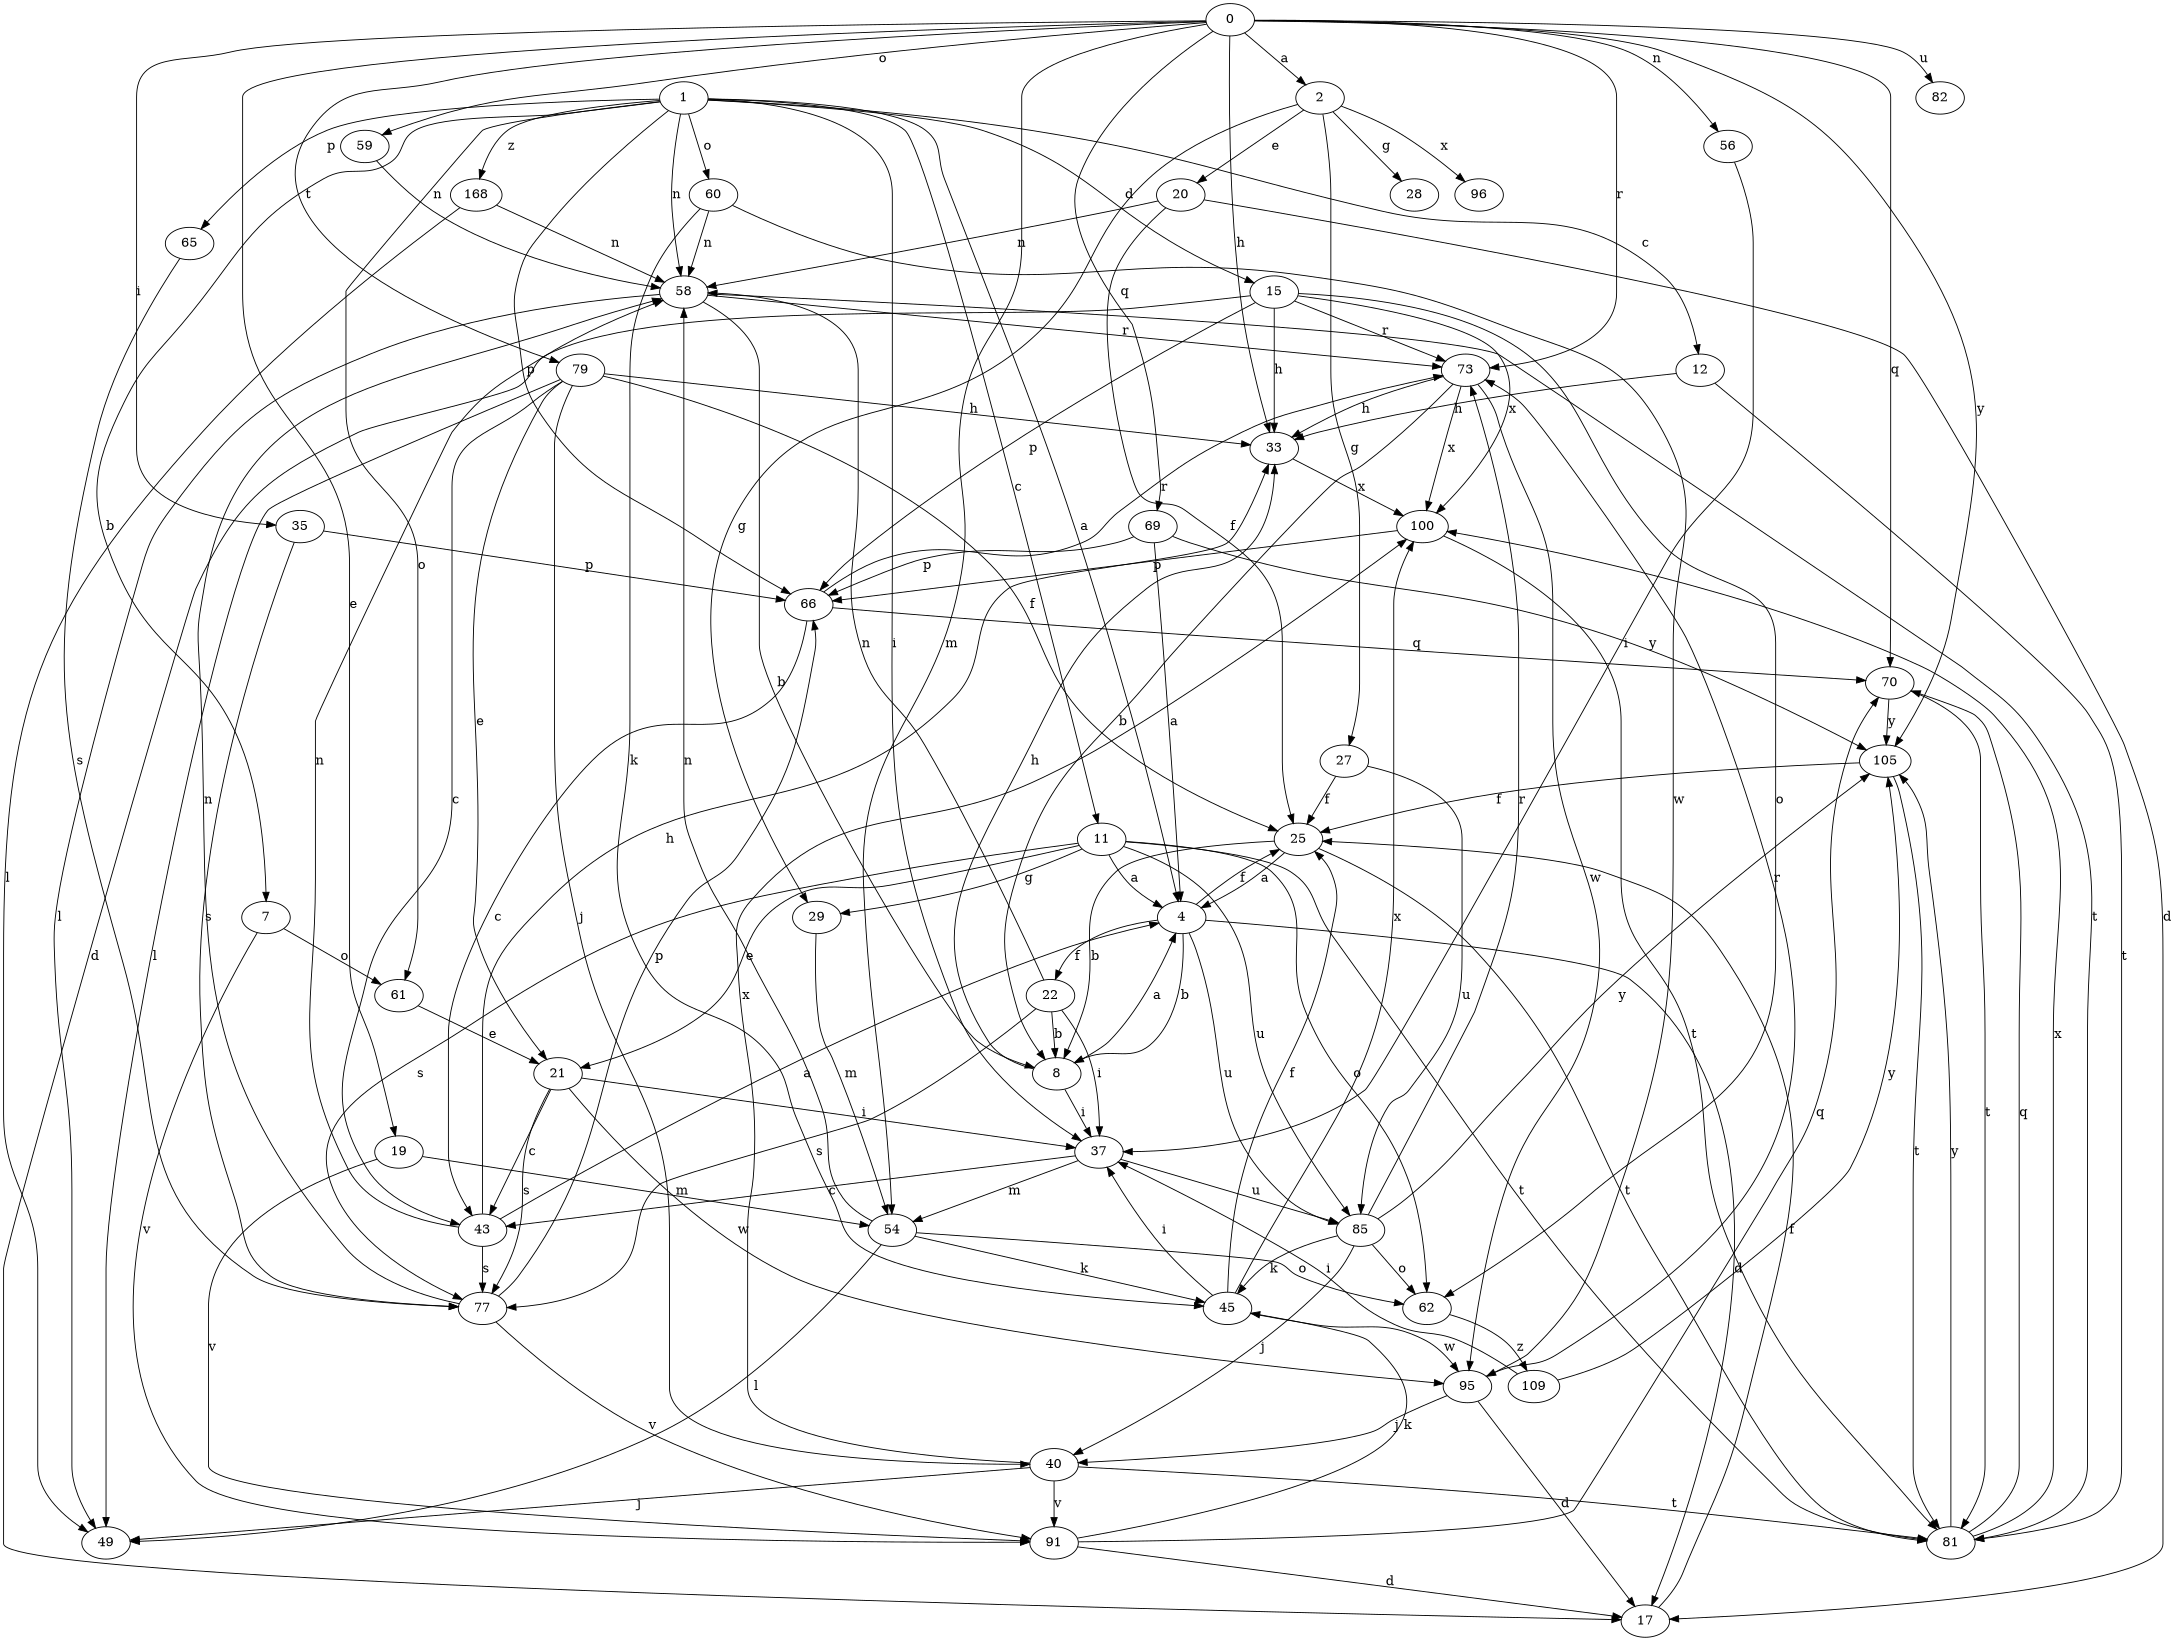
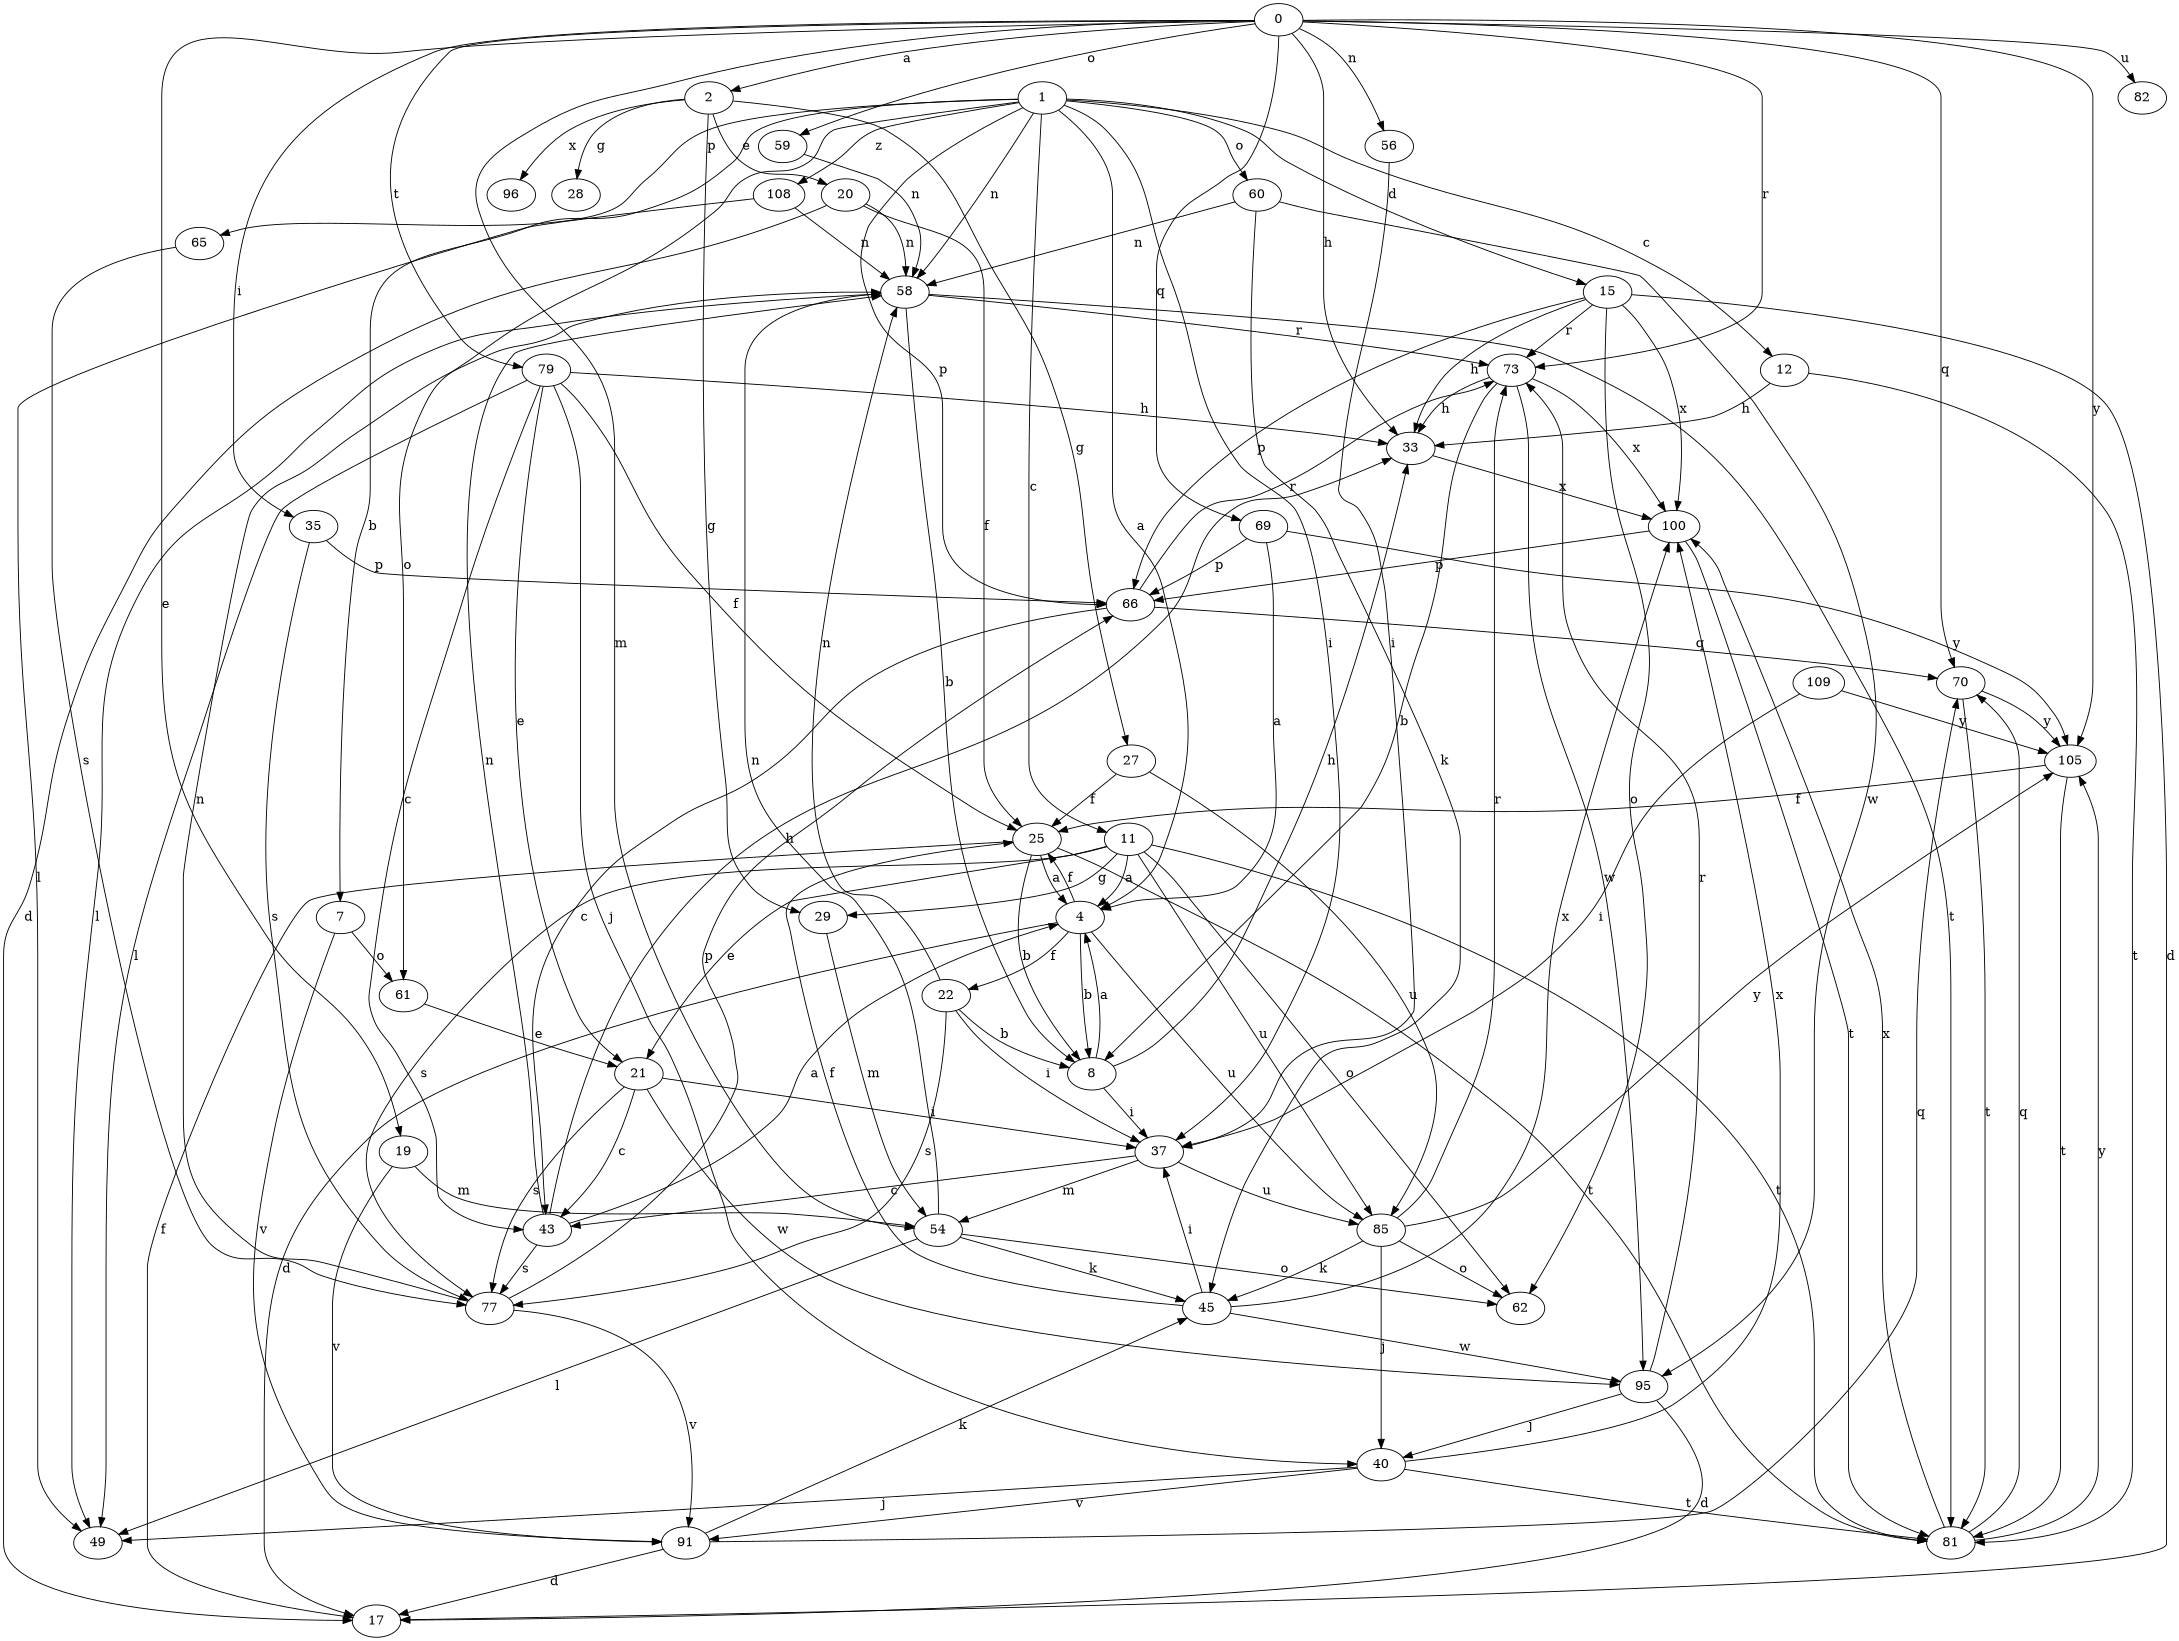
node "168": label "168" -> "108"
edge "17" -> "25": reversed
edge "62" -> "109": removed, label "z"
